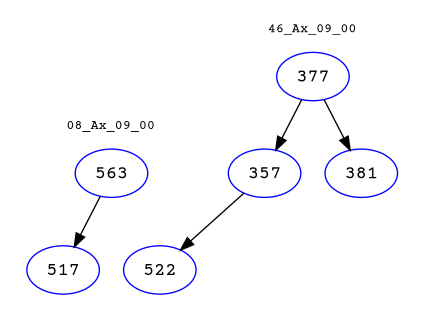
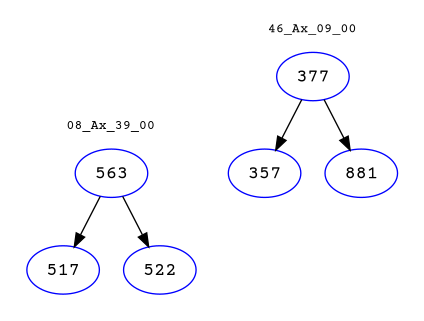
cluster "08_Ax_09_00": label "08_Ax_09_00" -> "08_Ax_39_00"
node "381": label "381" -> "881"
edge "357" -> "522": now "563" -> "522"
